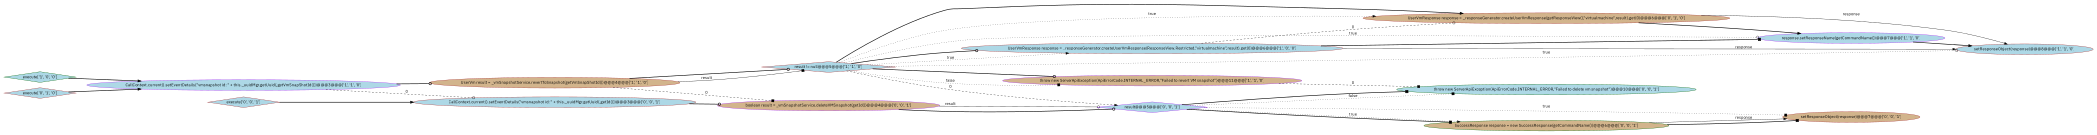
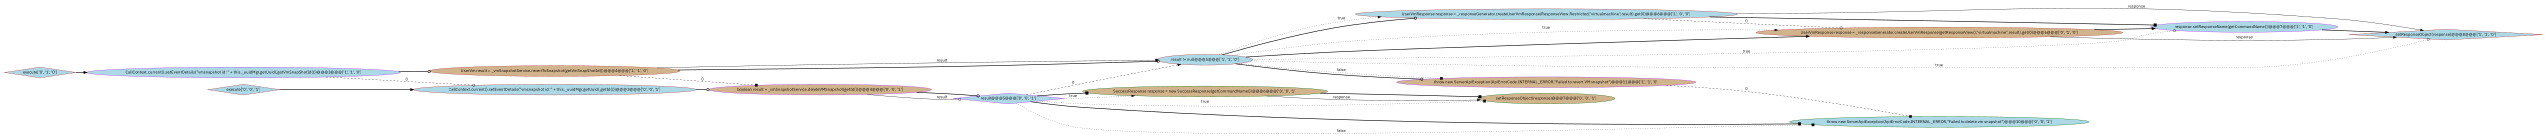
node "setResponseObject(response)@@@8@@@['1', '1', '0']": shape ellipse -> diamond
node "result != null@@@5@@@['1', '1', '0']": shape diamond -> ellipse
node "execute['1', '0', '0']": removed
edge "result != null@@@5@@@['1', '1', '0']" -> "result@@@5@@@['0', '0', '1']": reversed
node "setResponseObject(response)@@@7@@@['0', '0', '1']": color brown -> darkgreen
